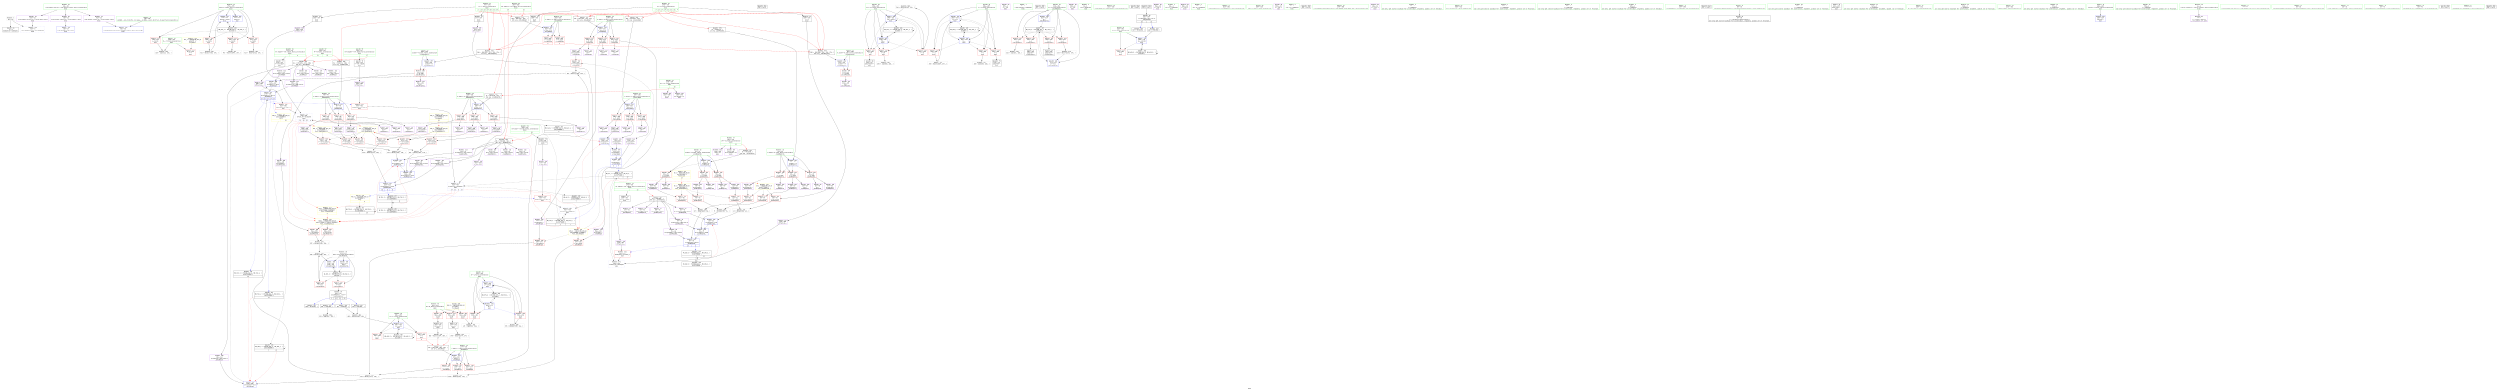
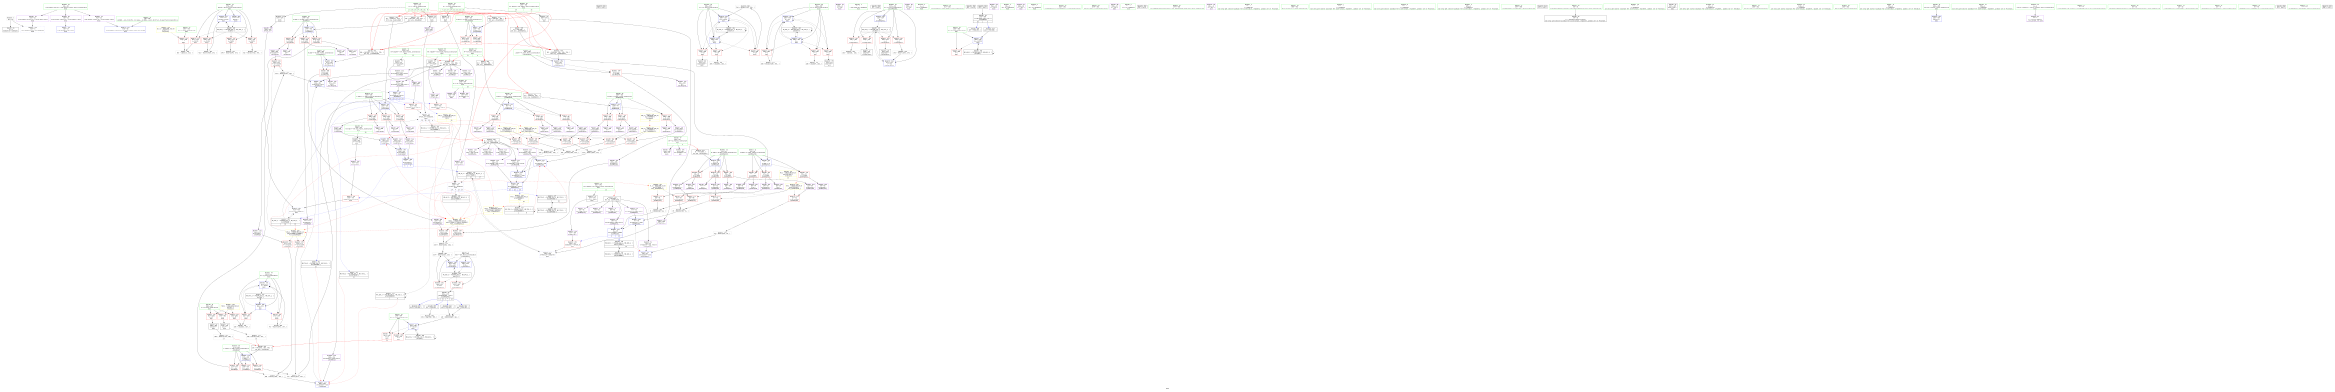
edge "NodeID: 42" -> "NodeID: 395": now "NodeID: 211" -> "NodeID: 395"
node "NodeID: 148": added
node "NodeID: 99": removed
node "NodeID: 169": removed
